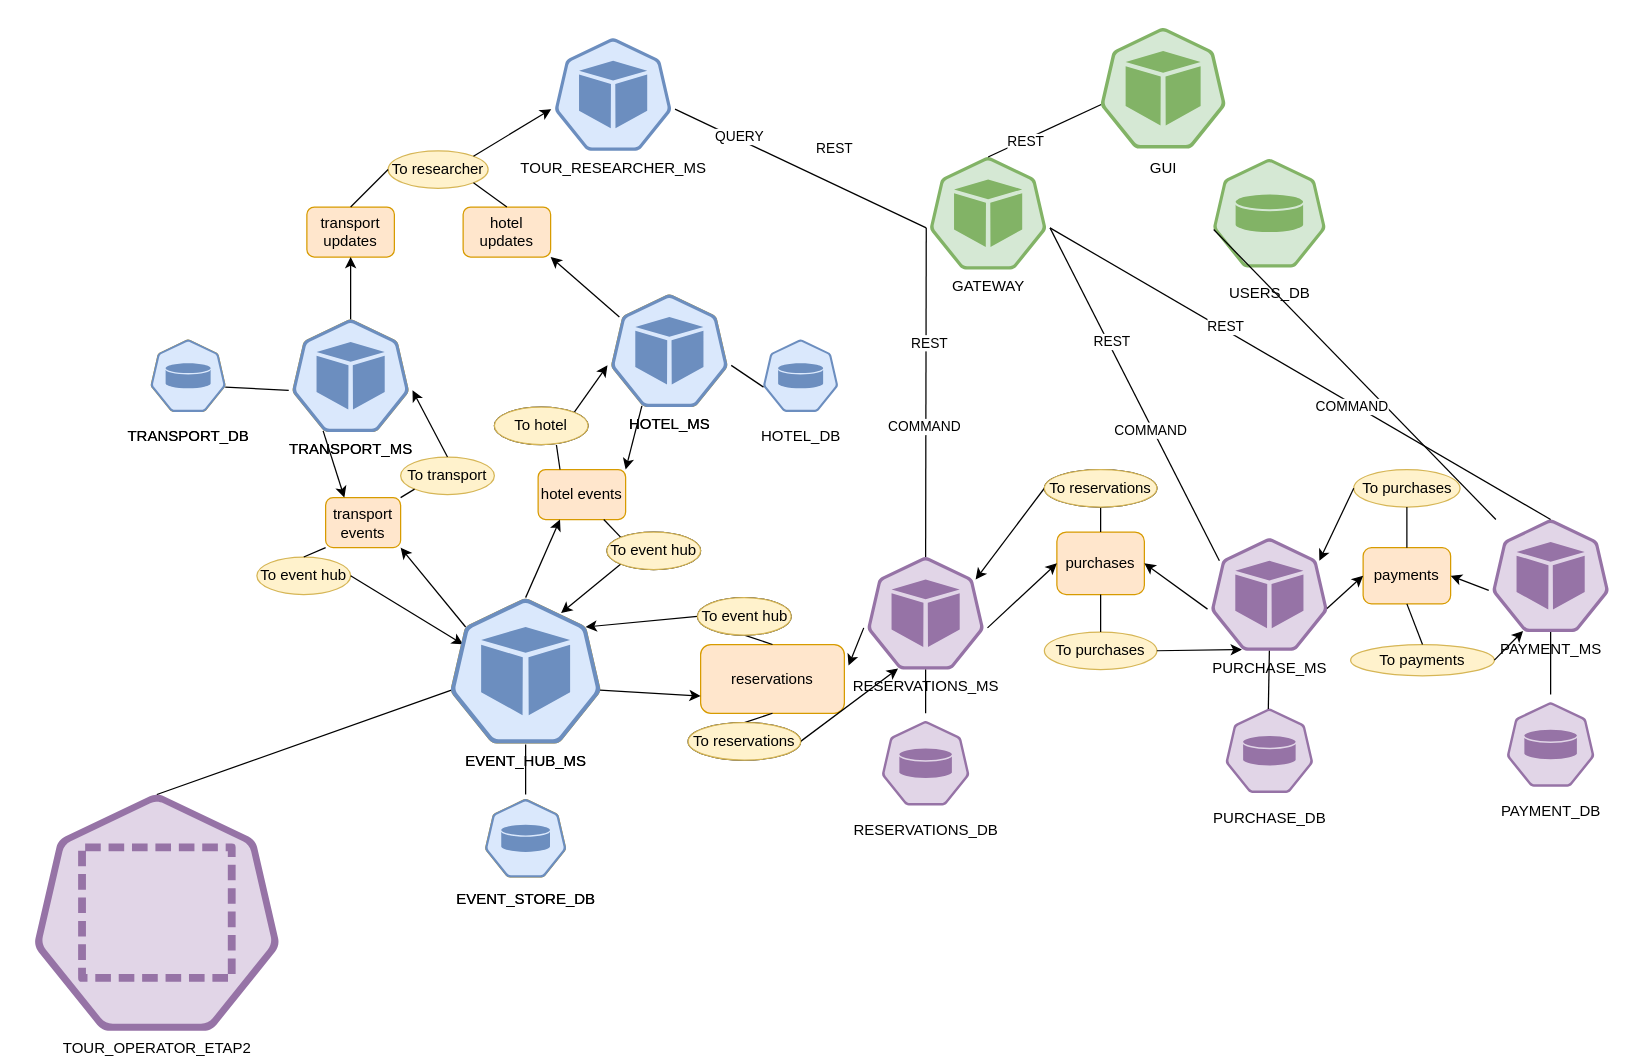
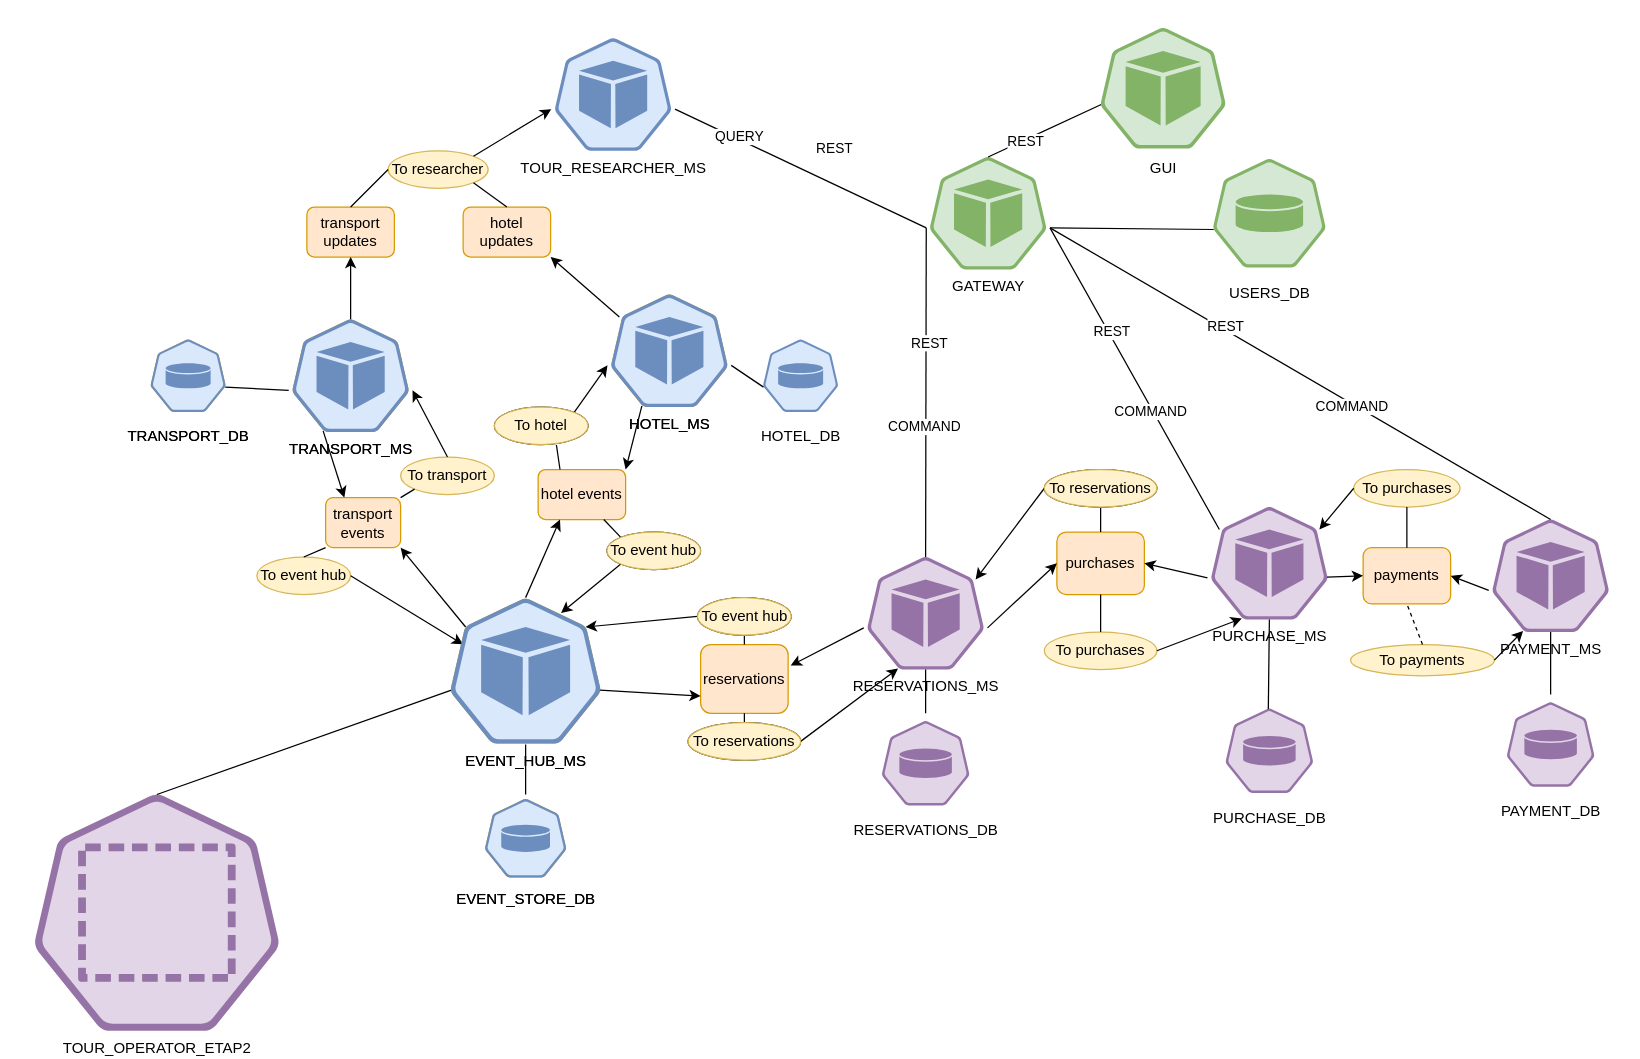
edge "USERS_DB" -- "PAYMENT_MS": now "USERS_DB" -- "GATEWAY"
node "PURCHASE_MS": moved (1269, 594) -> (1269, 563)
edge "payments" -- "To payments": style solid -> dashed
node "reservations": size 144x69 -> 88x69
